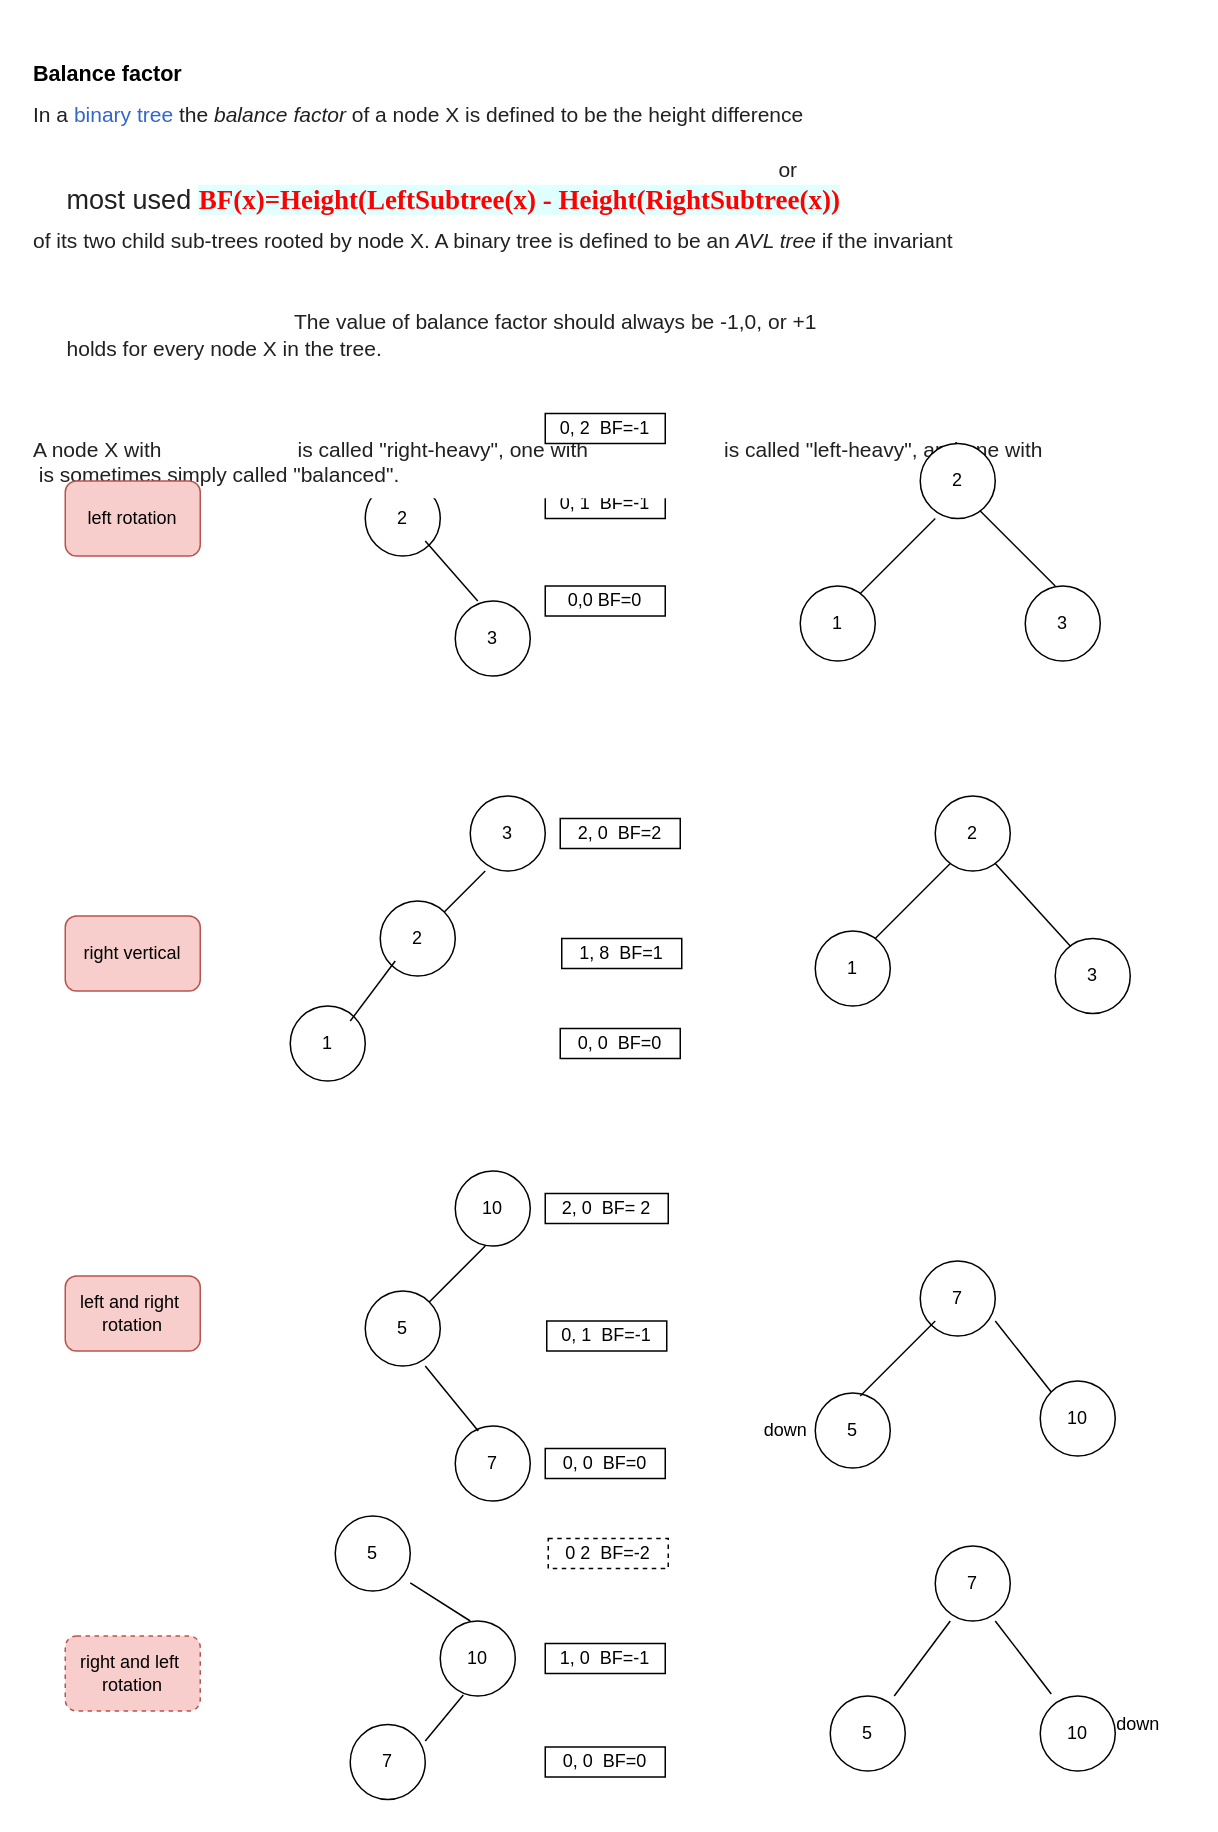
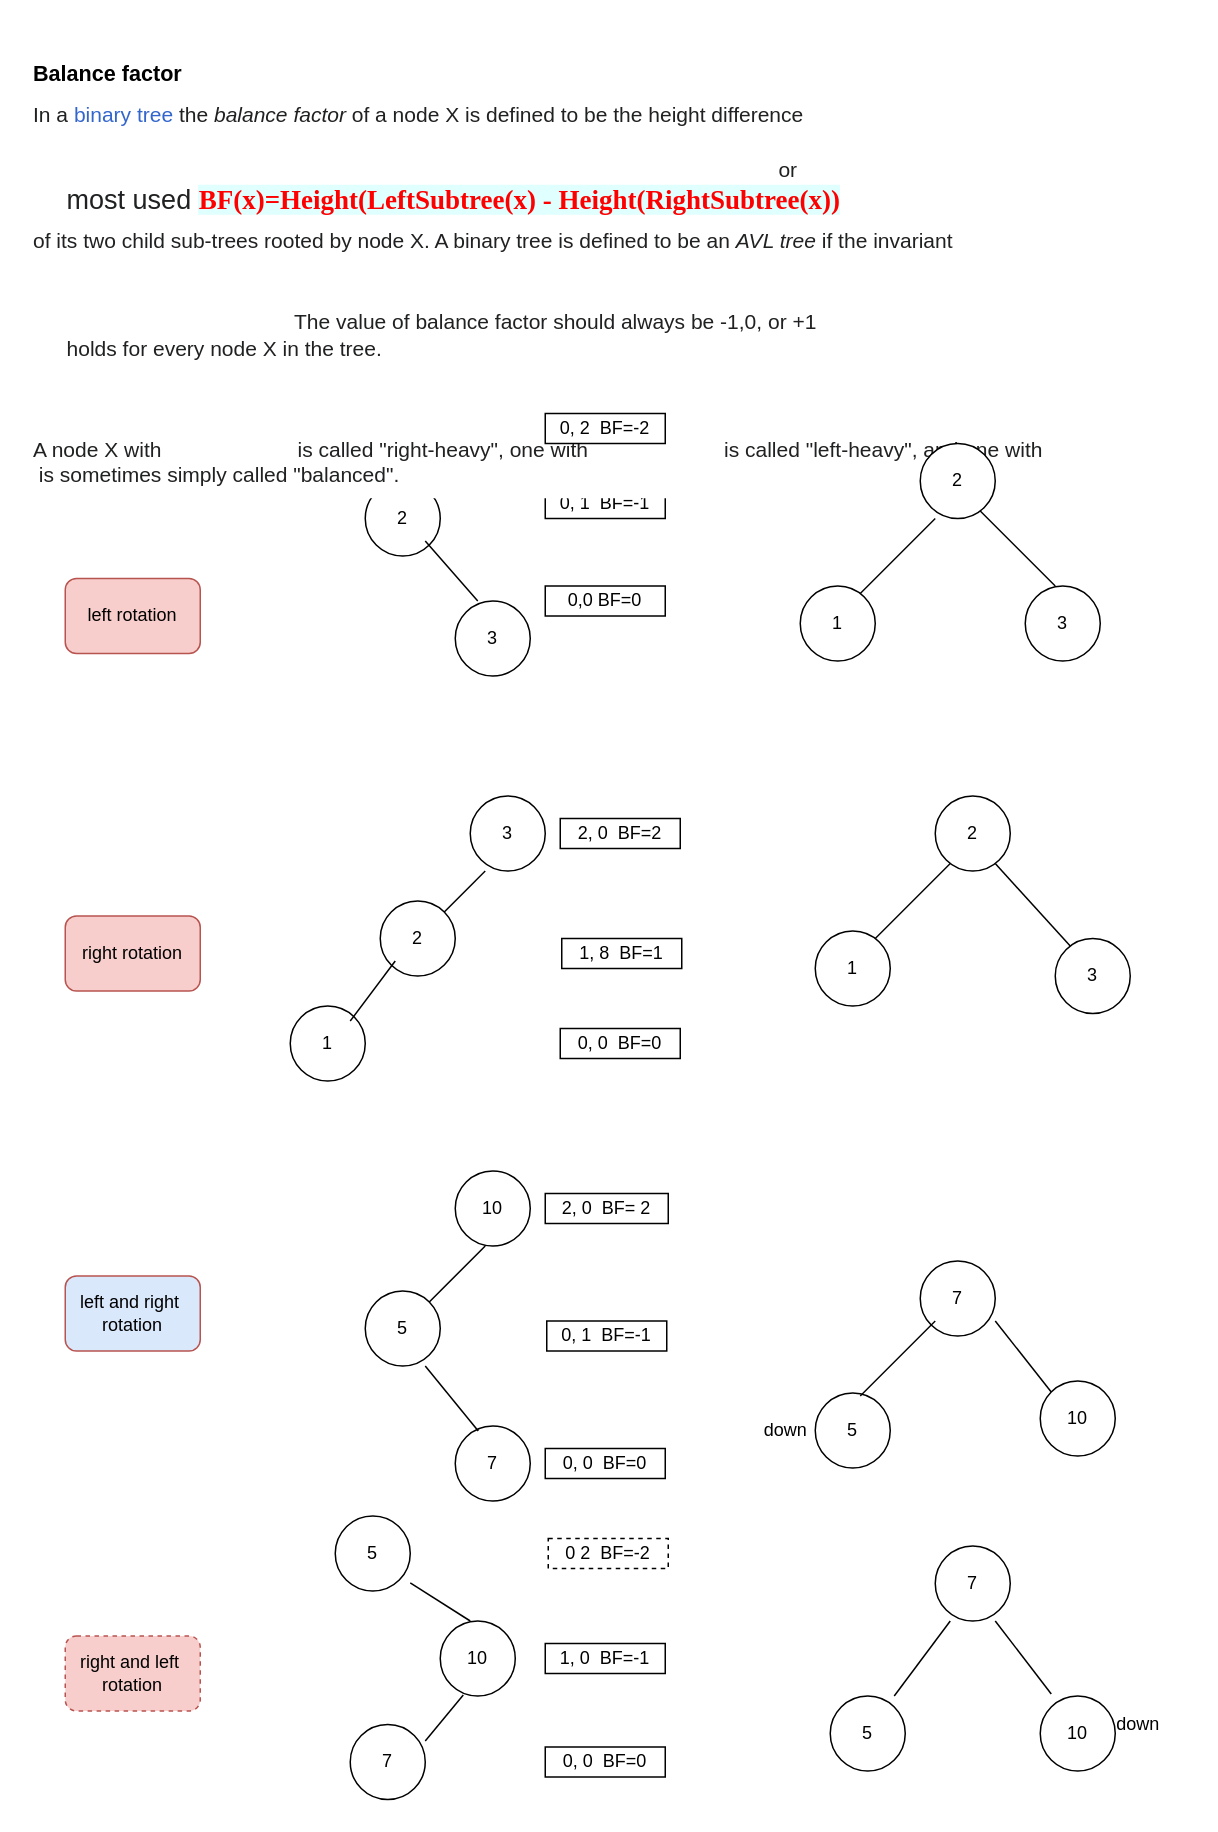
node "0, 2 BF=-1": label "0, 2 BF=-1" -> "0, 2 BF=-2"
node "left rotation": moved (133, 518) -> (133, 616)
node "right vertical": label "right vertical" -> "right rotation"
node "left and right rotation": fillcolor #f8cecc -> #dae8fc
